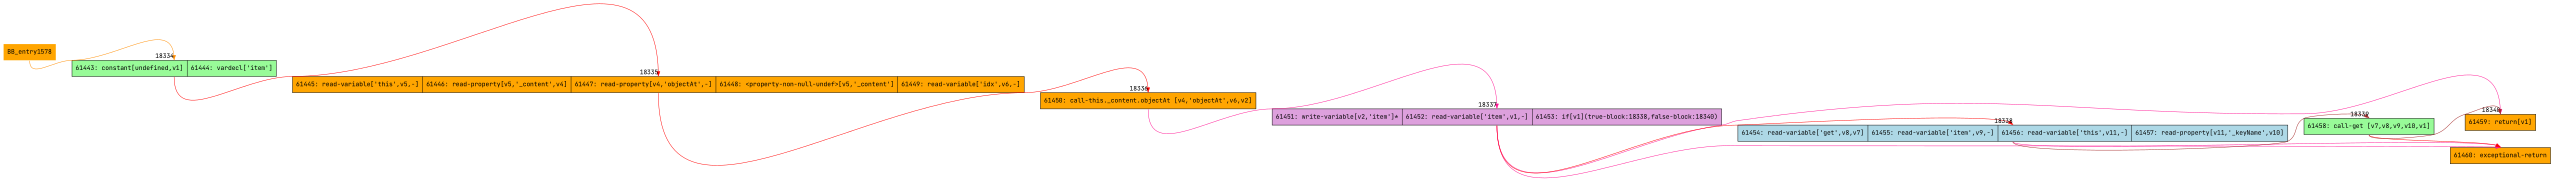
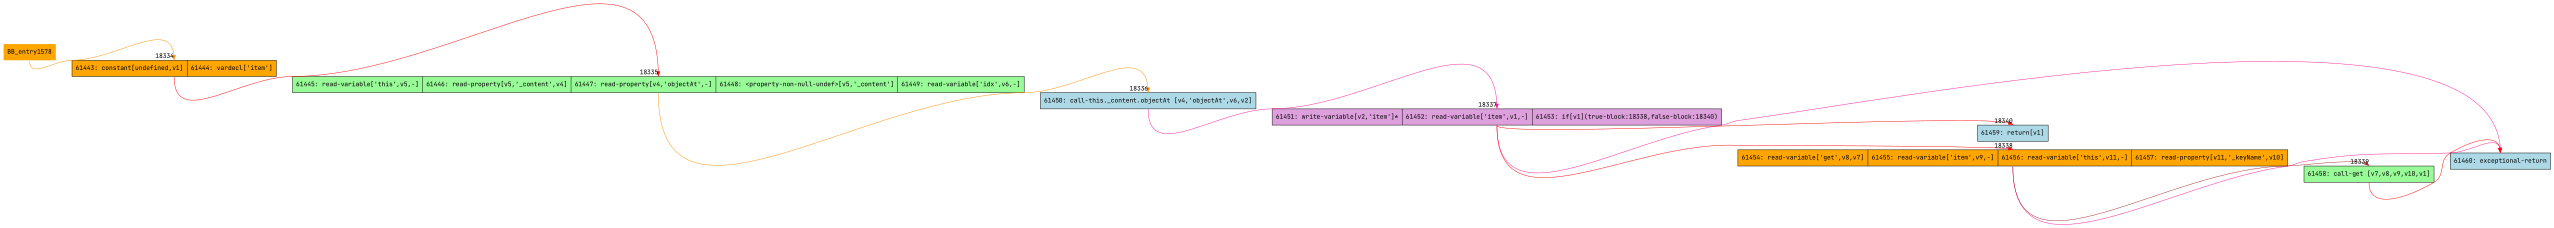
node "61443: constant[undefined,v1]": fillcolor palegreen -> orange
node "61445: read-variable['this',v5,-]": fillcolor orange -> palegreen
node "61450: call-this._content.objectAt [v4,'objectAt',v6,v2]": fillcolor orange -> lightblue
edge "61451: write-variable[v2,'item']*" -> "61459: return[v1]": color deeppink -> red
edge "61445: read-variable['this',v5,-]" -> "61450: call-this._content.objectAt [v4,'objectAt',v6,v2]": color red -> darkorange
node "61459: return[v1]": fillcolor orange -> lightblue
node "61454: read-variable['get',v8,v7]": fillcolor lightblue -> orange
edge "61458: call-get [v7,v8,v9,v10,v1]" -> "61459: return[v1]": removed
node "61460: exceptional-return": fillcolor orange -> lightblue
